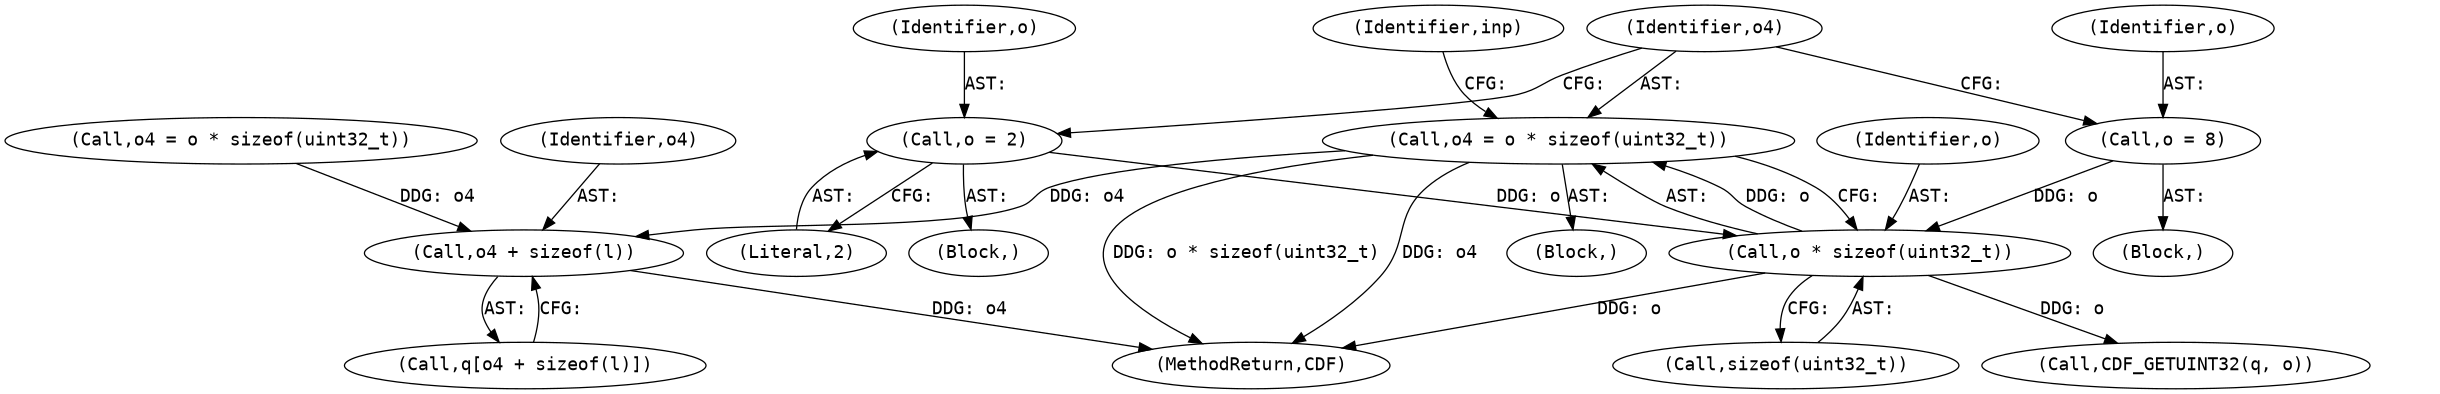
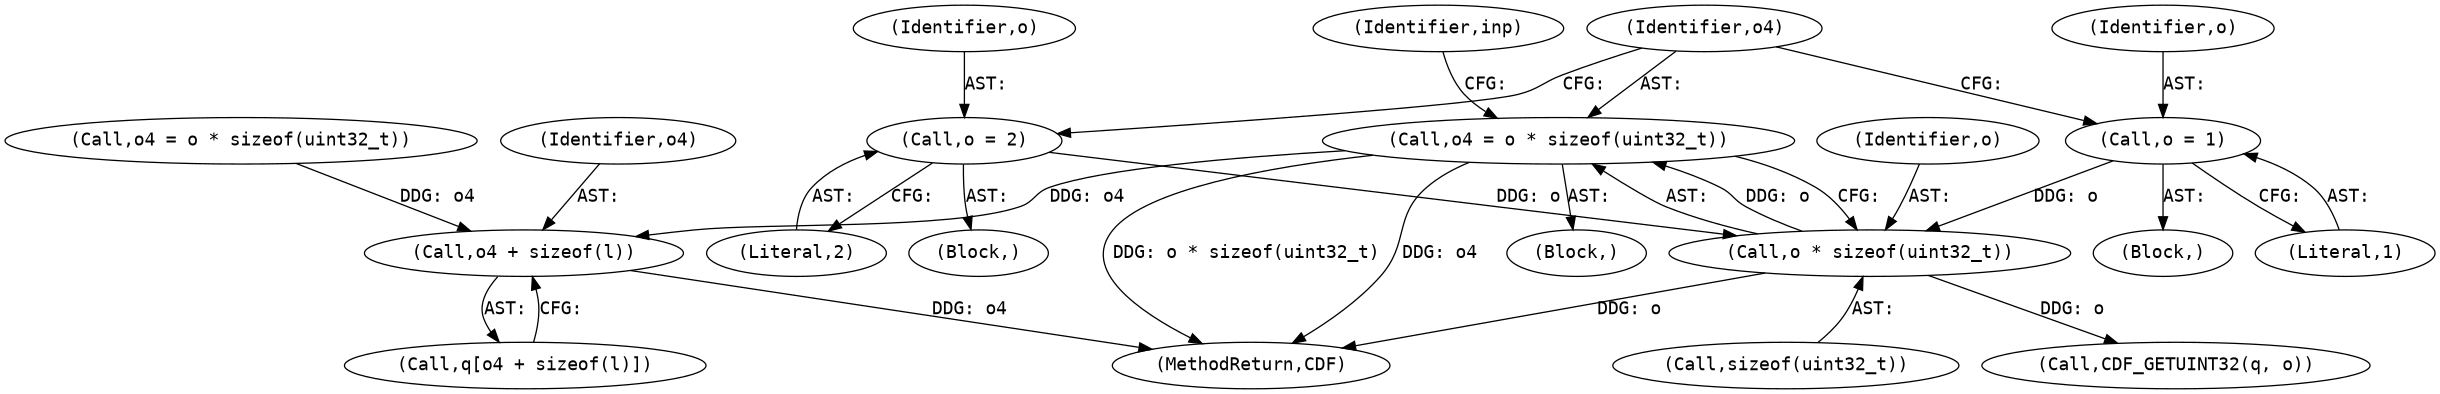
node "(Call,o = 8)": label "(Call,o = 8)" -> "(Call,o = 1)"
node "(Literal,1)": added
edge "(Call,o * sizeof(uint32_t))" -> "(Call,sizeof(uint32_t))": removed, label "CFG:"
